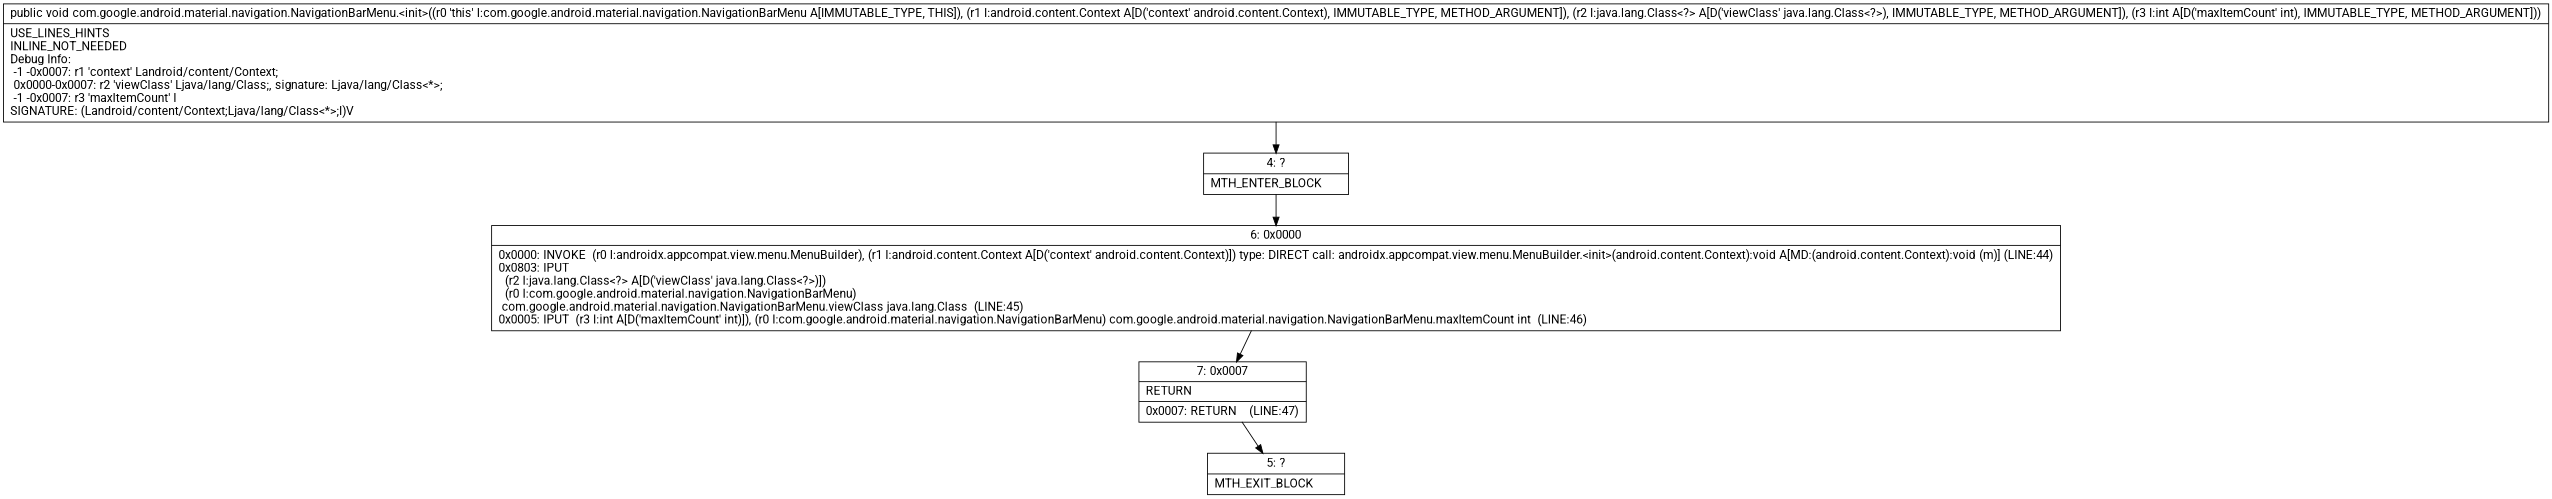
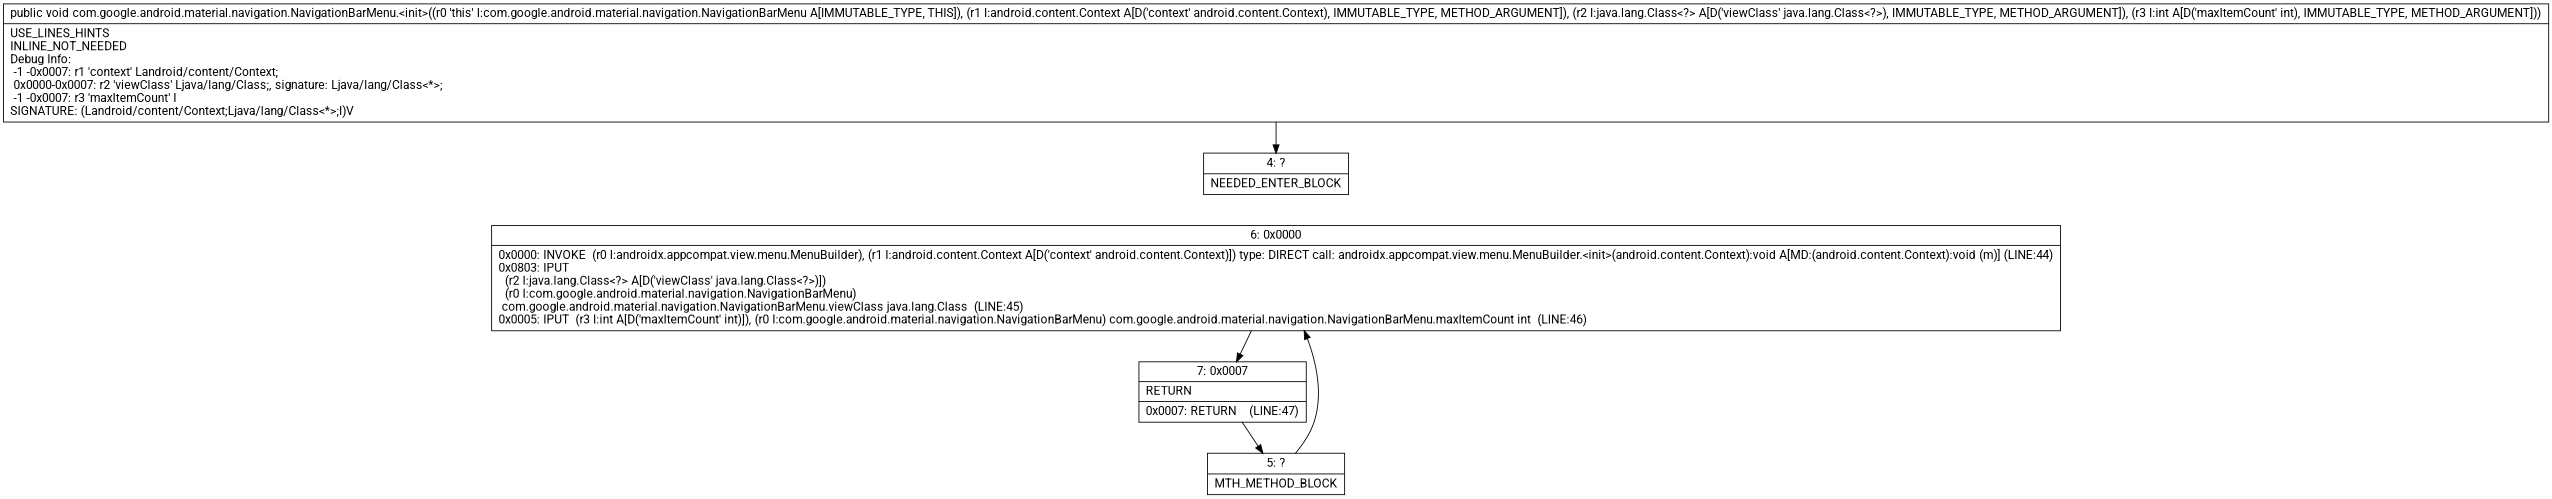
node "4: ?": text "MTH_ENTER_BLOCK" -> "NEEDED_ENTER_BLOCK"
edge "4: ?" -> "6: 0x0000": now "5: ?" -> "6: 0x0000"
node "5: ?": text "MTH_EXIT_BLOCK" -> "MTH_METHOD_BLOCK"
